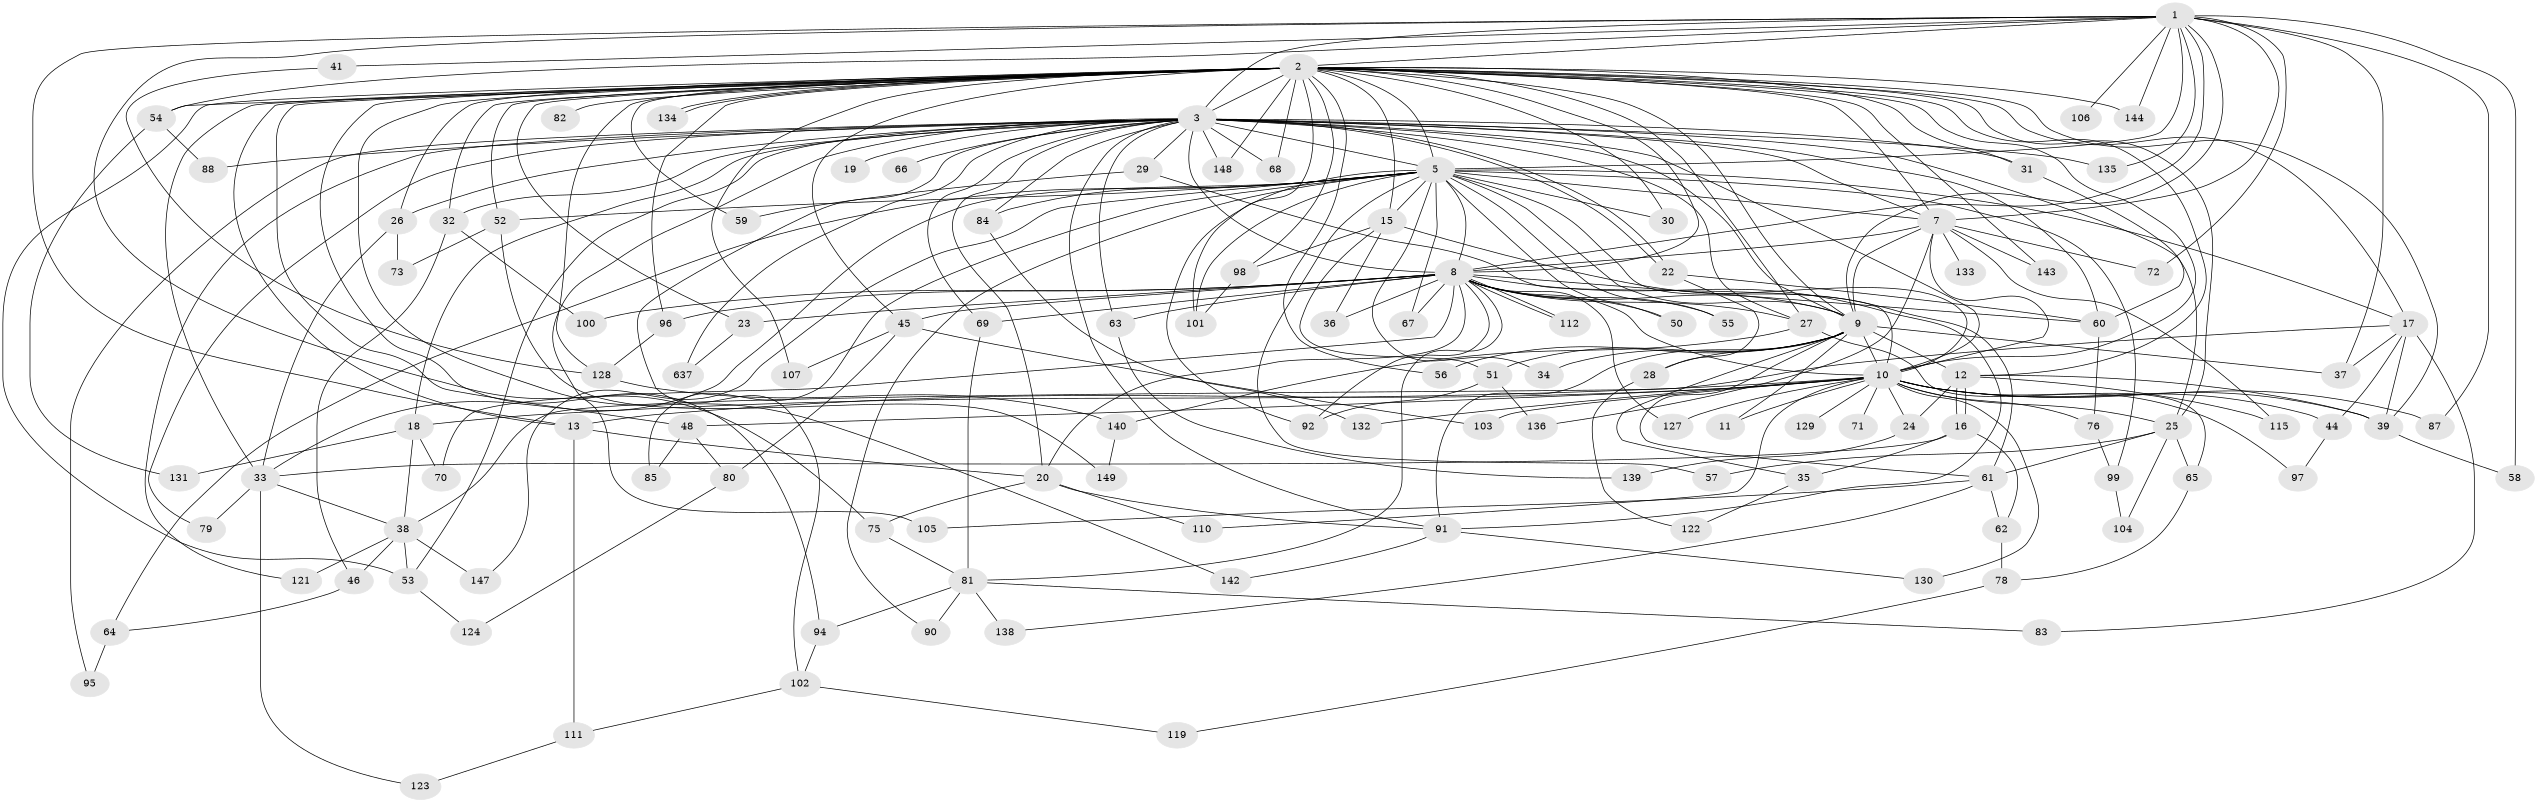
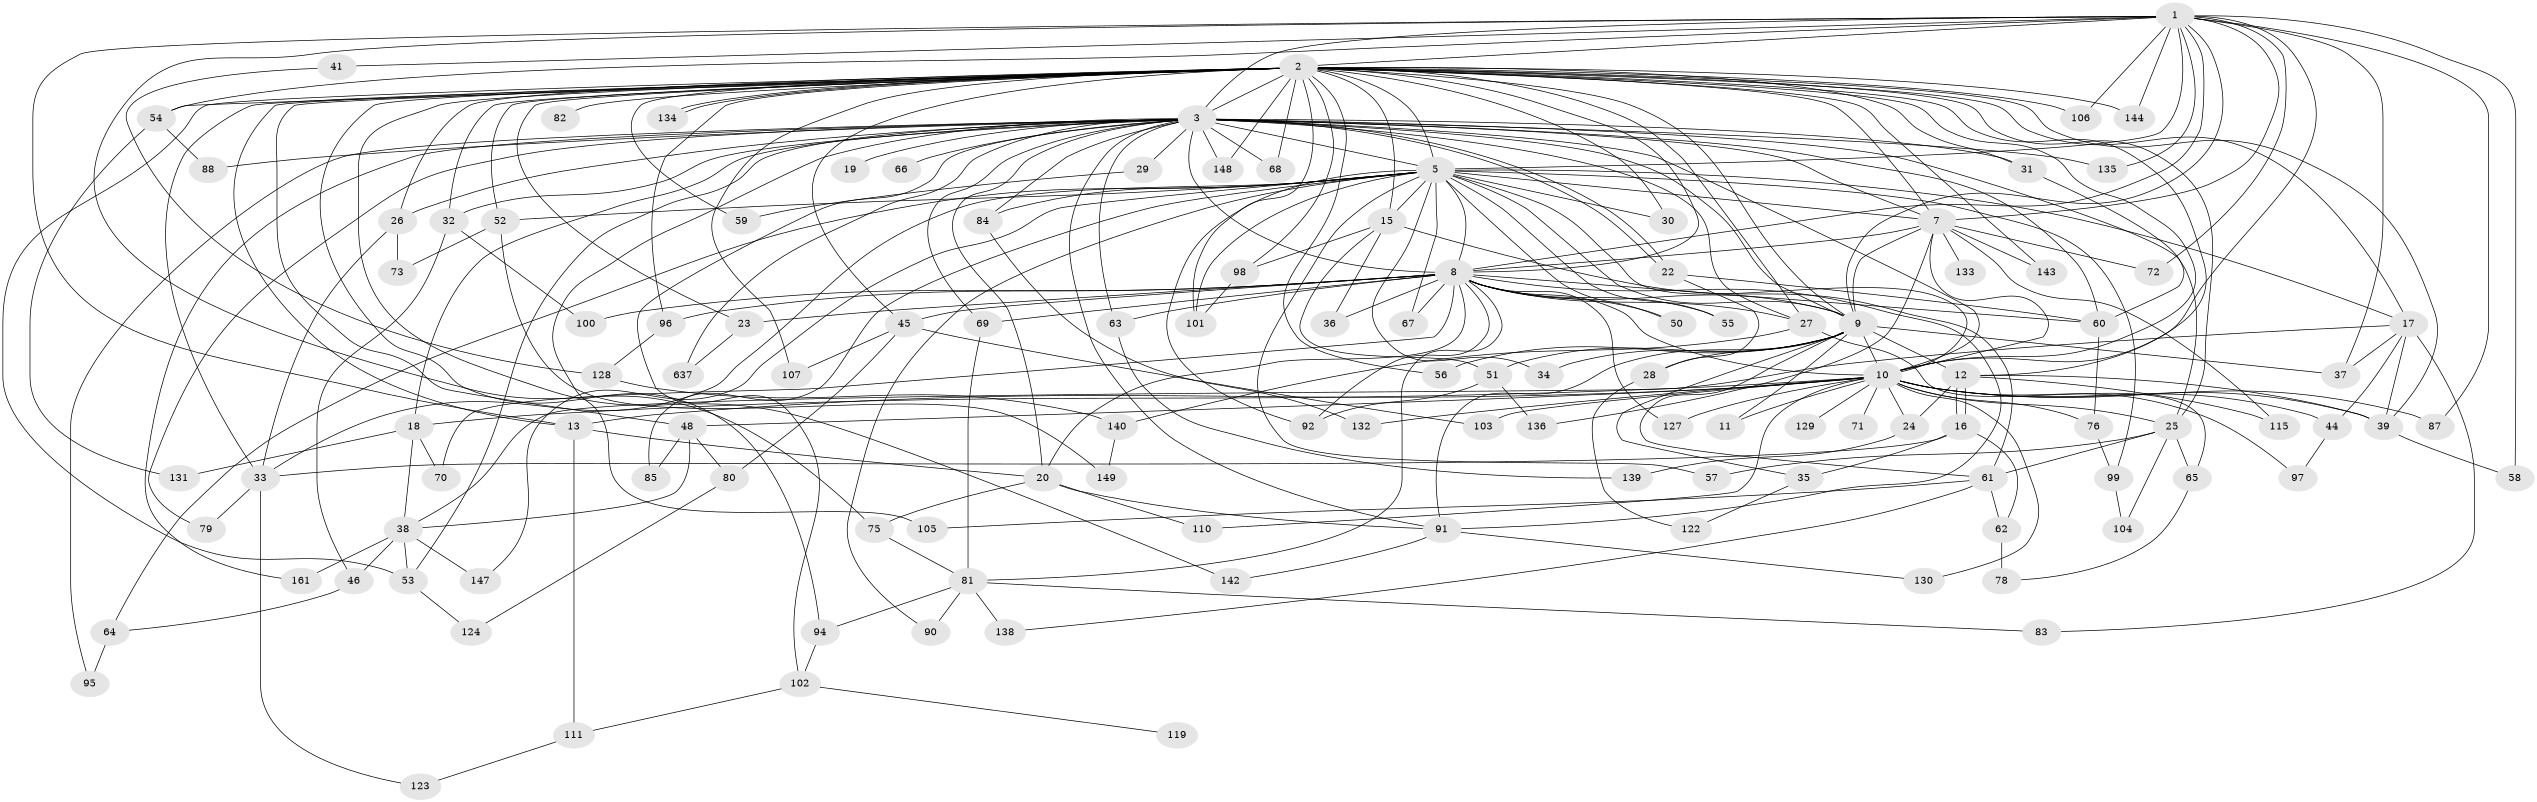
edge "2" -- "128": now "2" -- "106"
edge "29" -- "10": now "1" -- "10"
node "112": removed
edge "33" -- "38": now "48" -- "38"
node "121": label "121" -> "161"
edge "78" -- "119": removed
